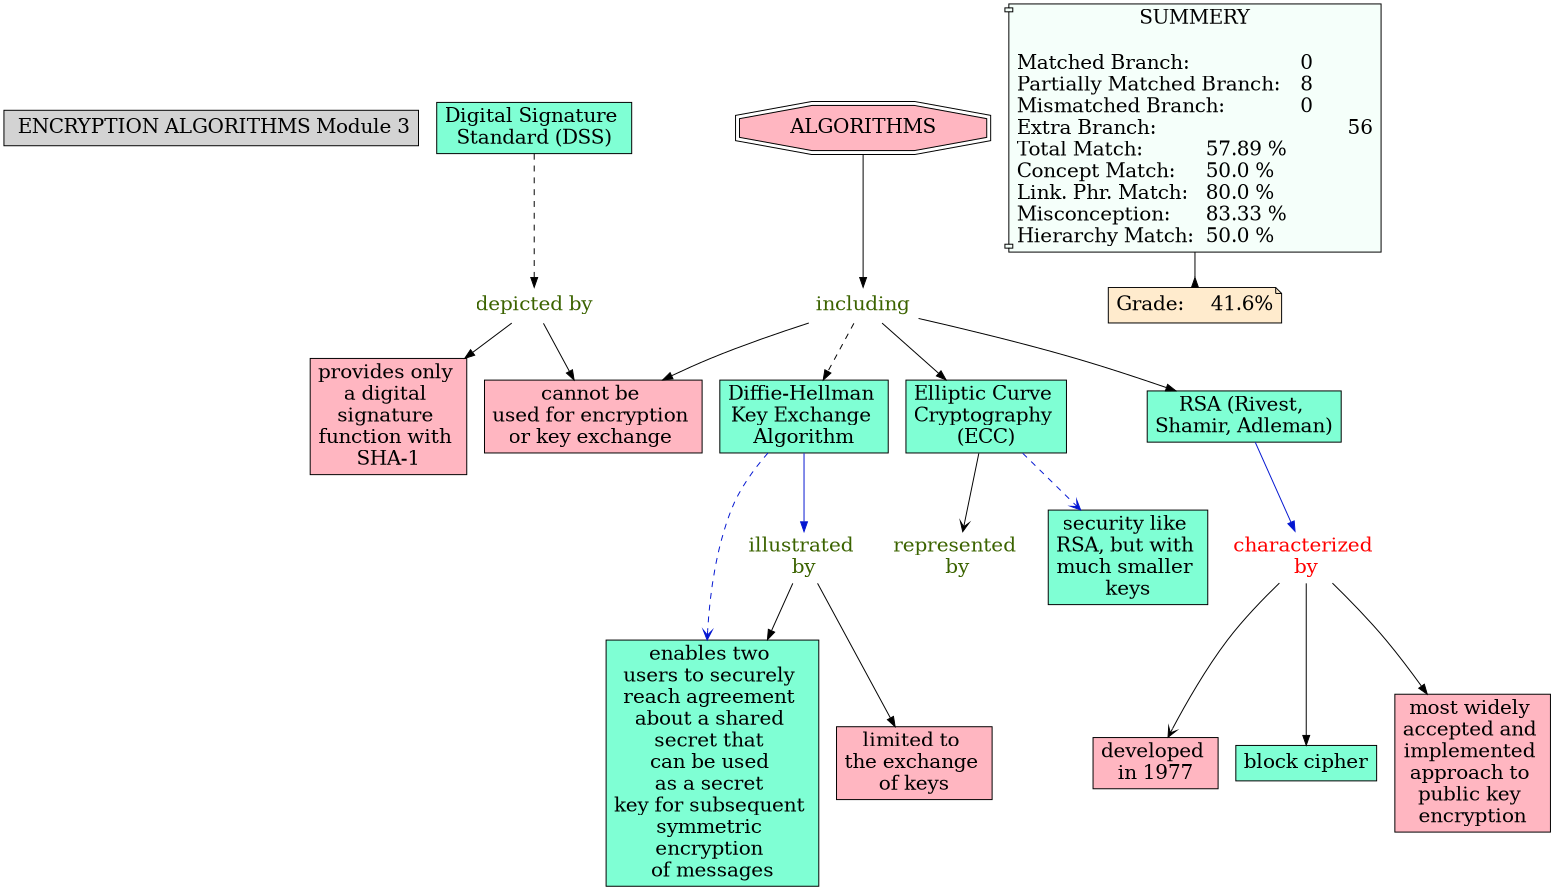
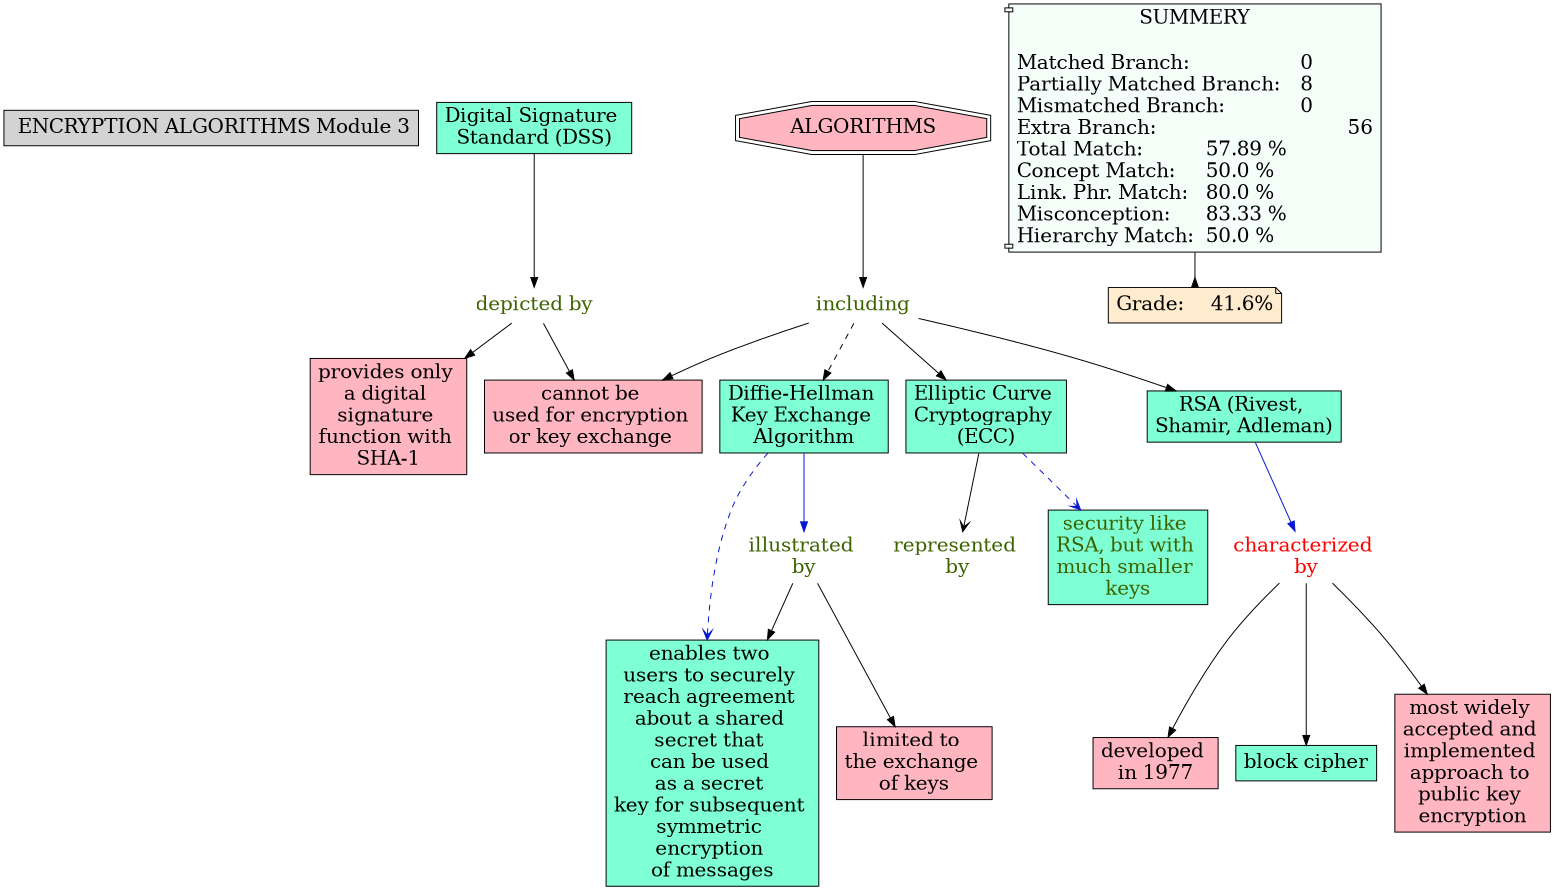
edge "Digital Signature Standard (DSS)" -> "depicted by": style dashed -> solid
node "security like RSA, but with much smaller keys": fontcolor black -> #3b6300
edge "characterized by" -> "developed in 1977": arrowhead open -> normal
